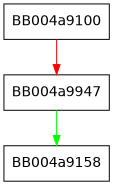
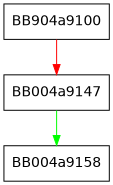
node "BB004a9100": label "BB004a9100" -> "BB904a9100"
node "BB004a9947": label "BB004a9947" -> "BB004a9147"
